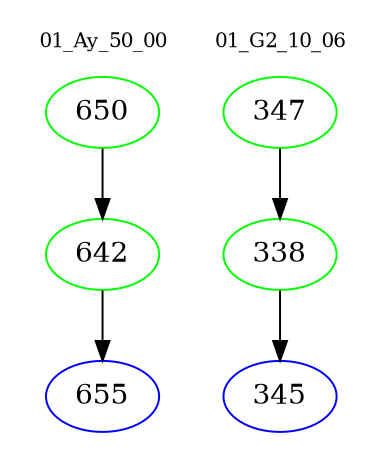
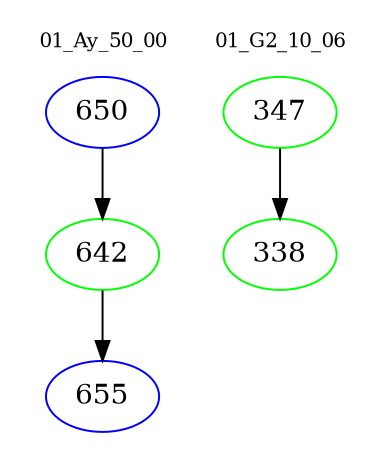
node "650": color green -> blue
node "345": removed
